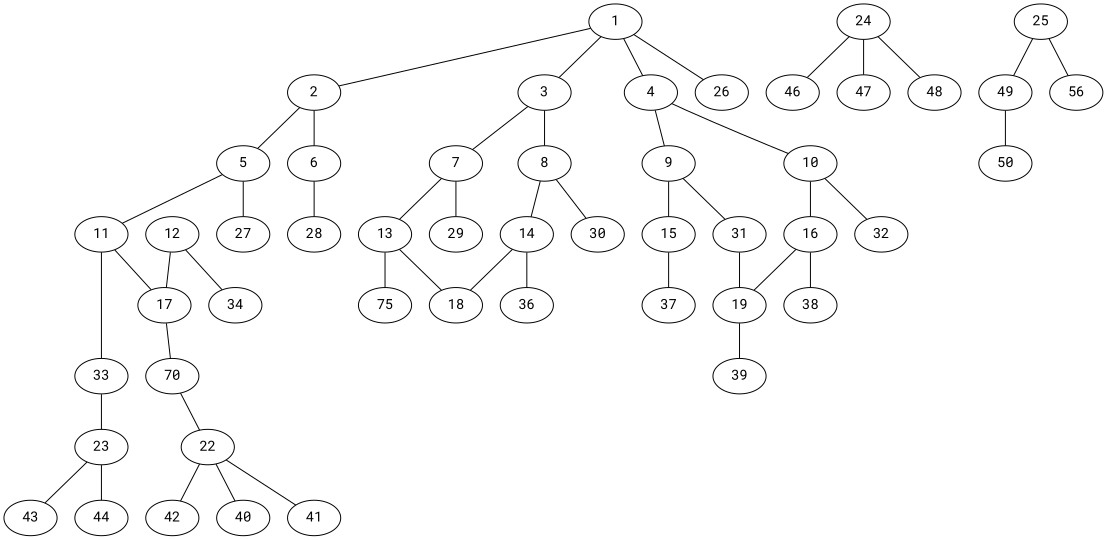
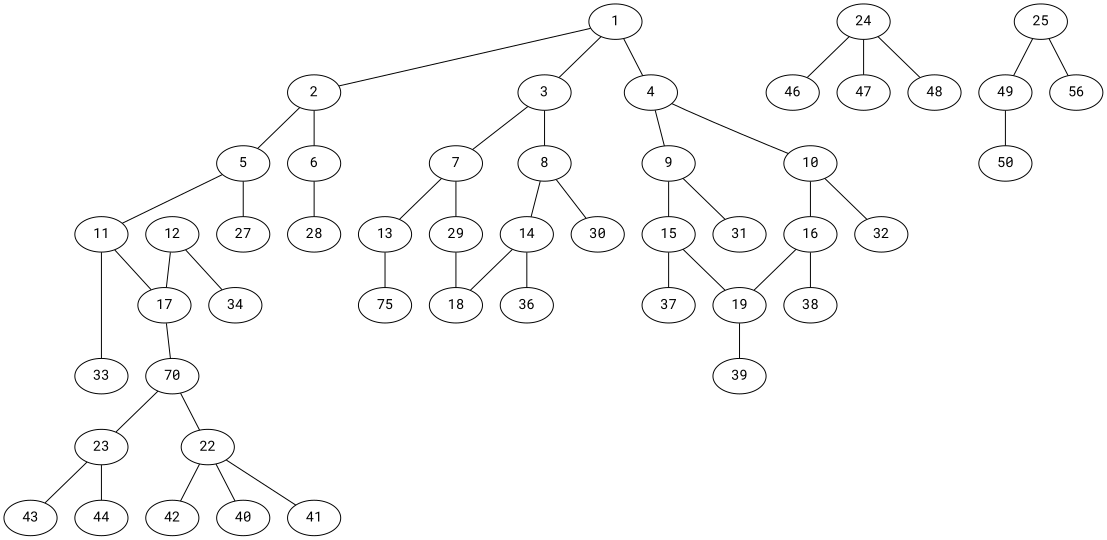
node "26": removed
edge "13" -- "18": now "29" -- "18"
edge "31" -- "19": now "15" -- "19"
edge "33" -- "23": now "70" -- "23"
